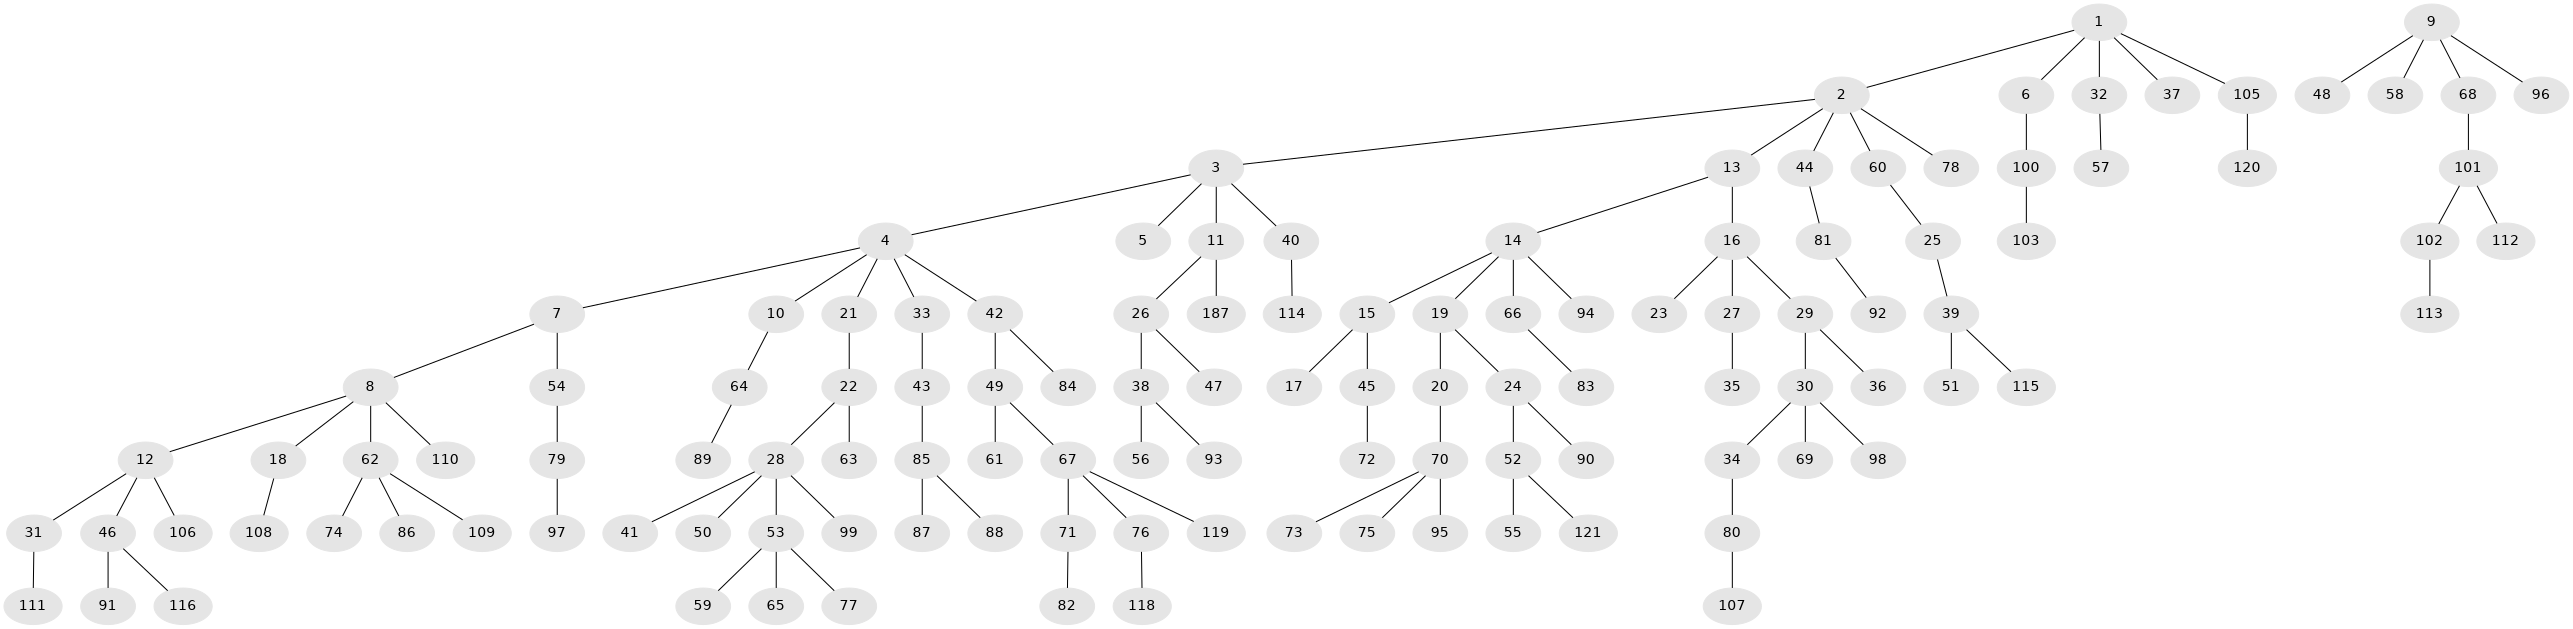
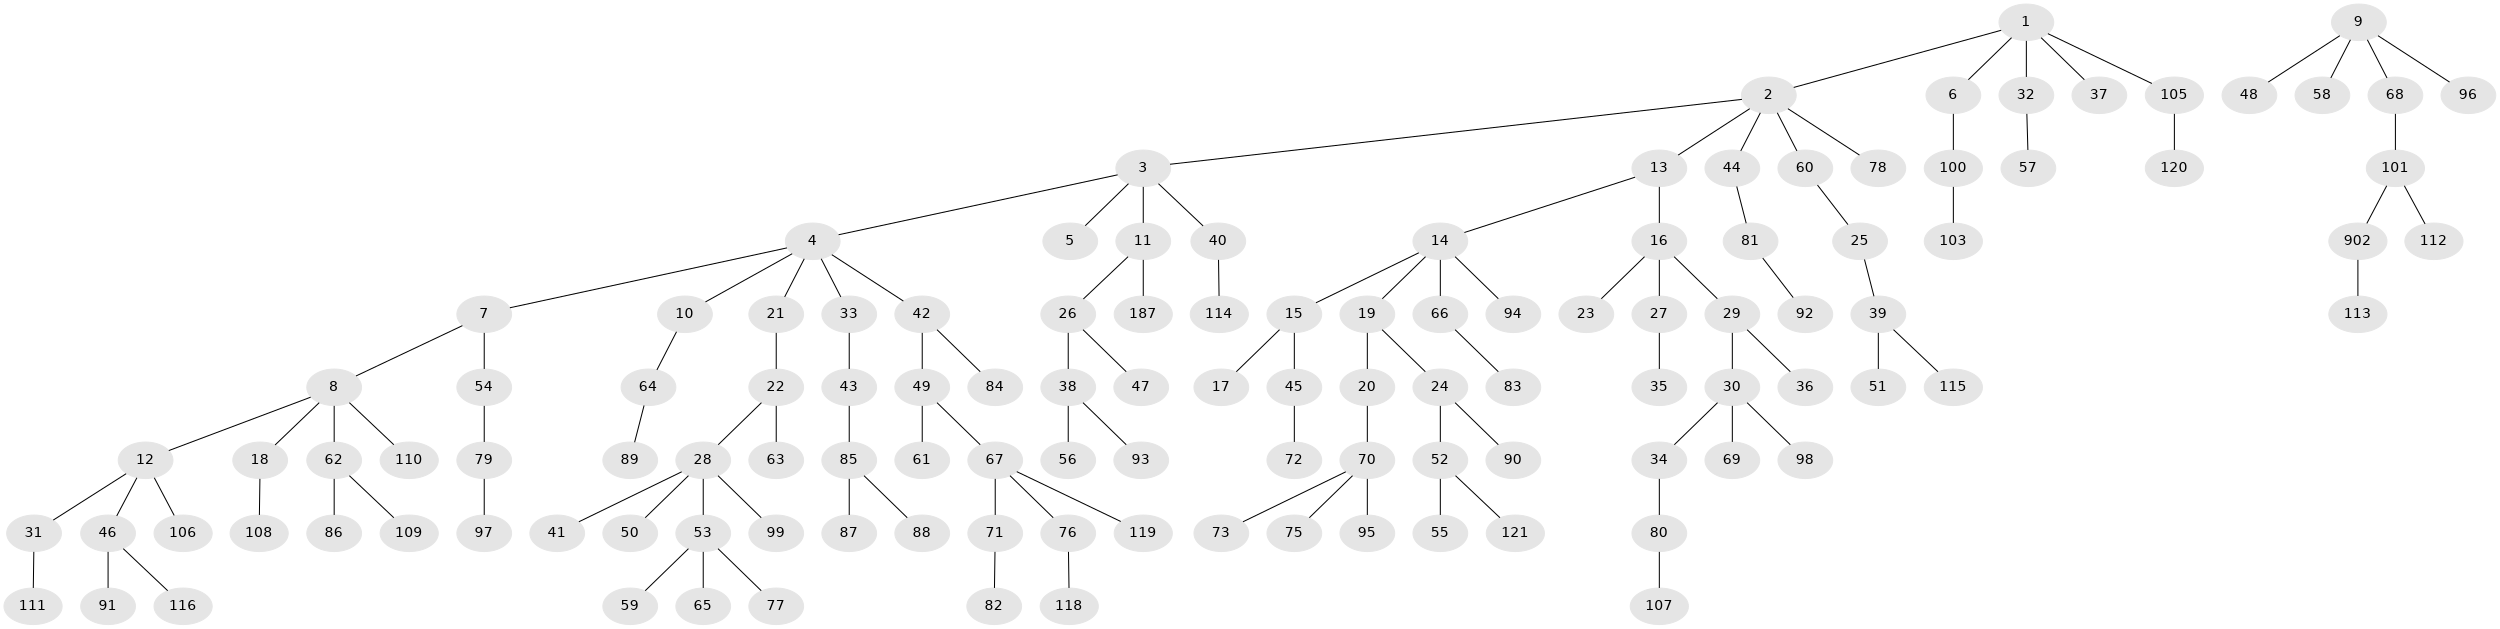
node "102": label "102" -> "902"
node "74": removed
